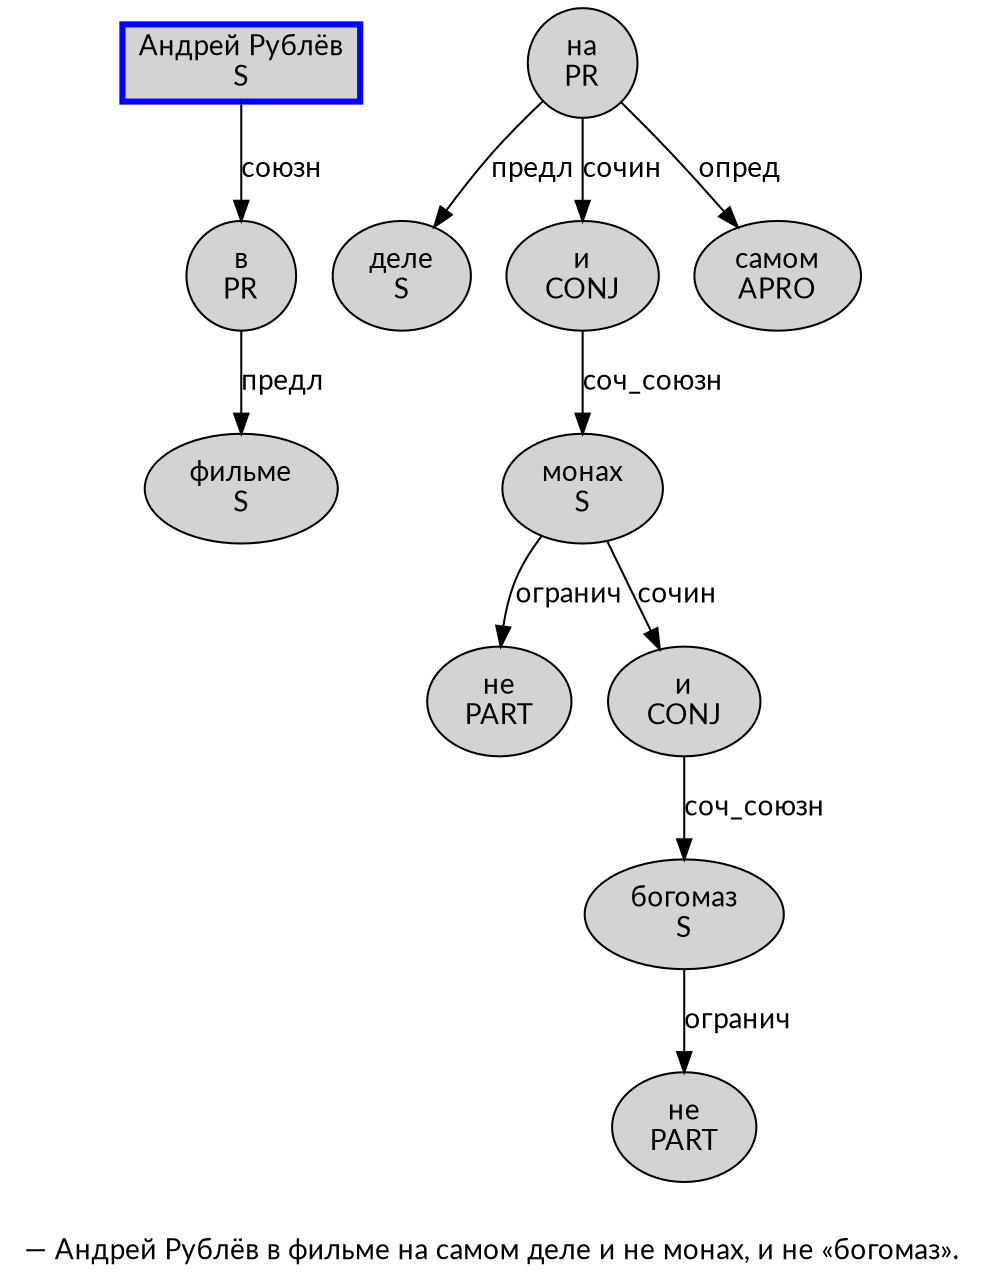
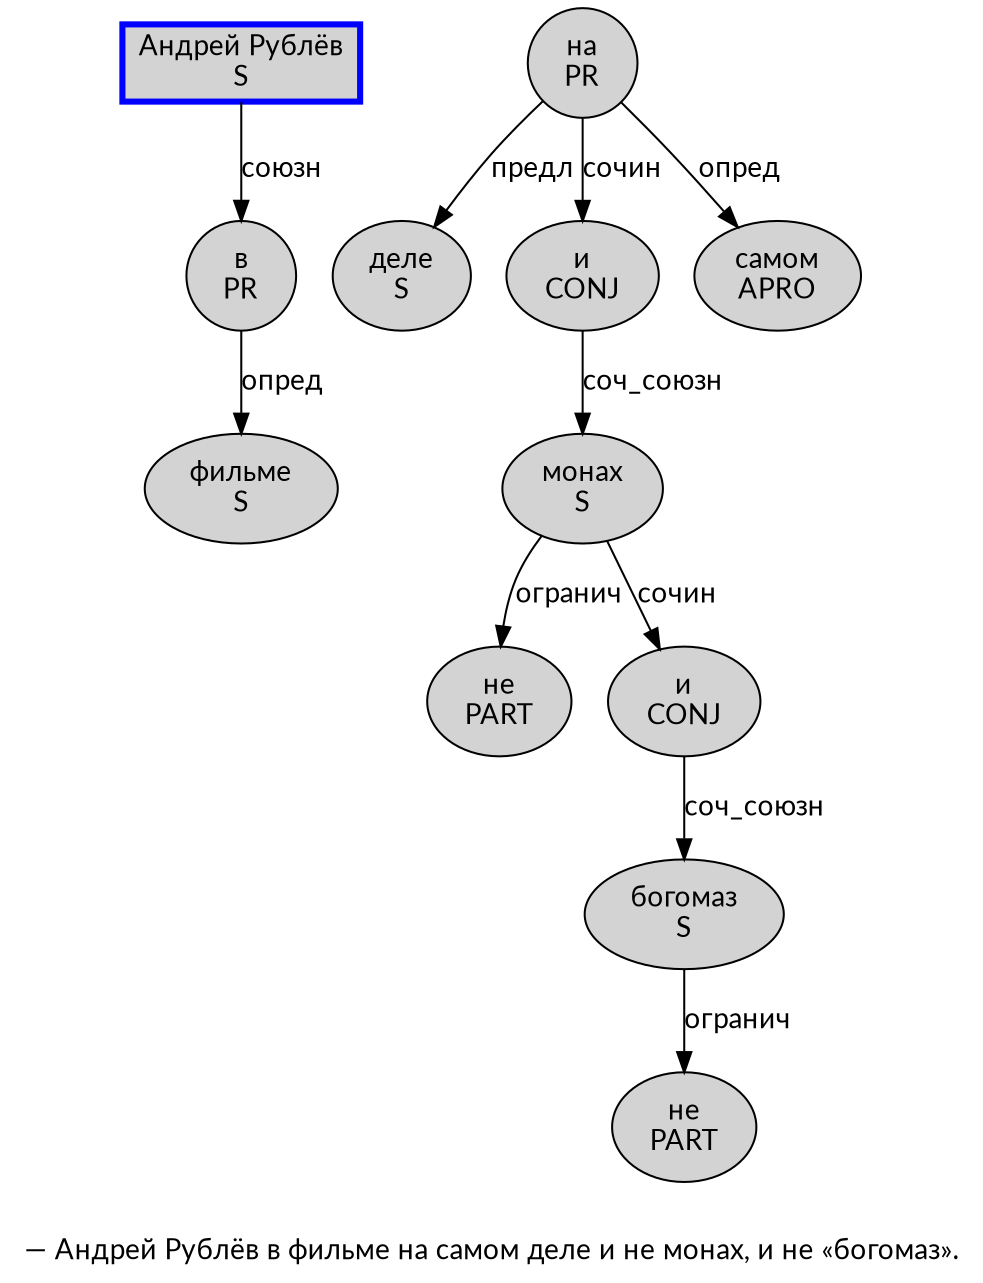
edge "в PR" -> "фильме S": label "предл" -> "опред"
